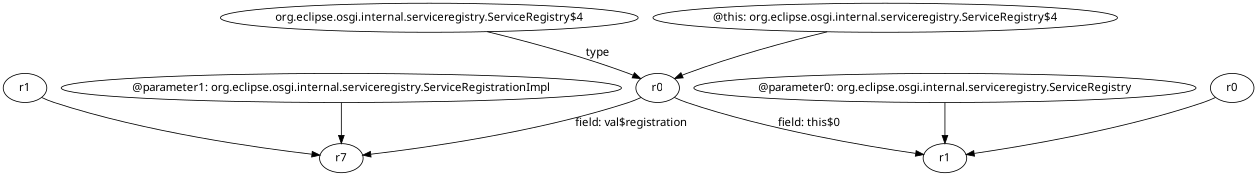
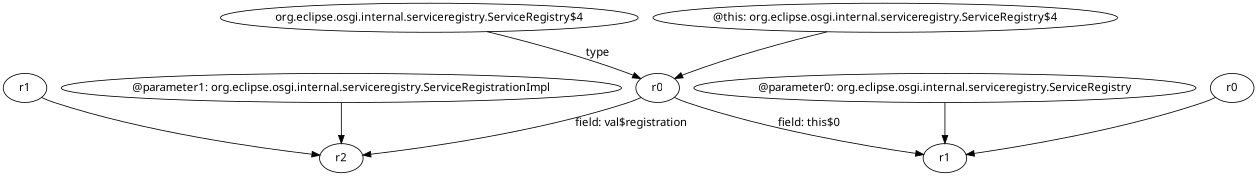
node "r7": label "r7" -> "r2"
